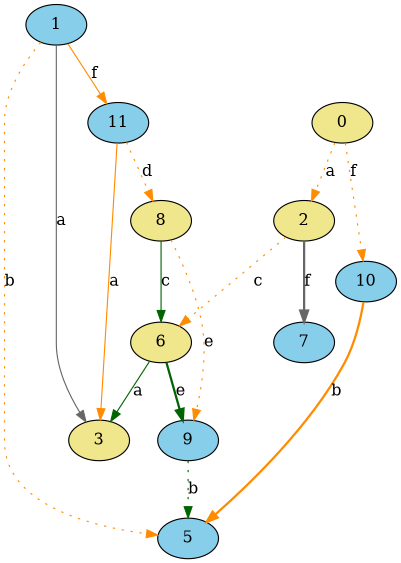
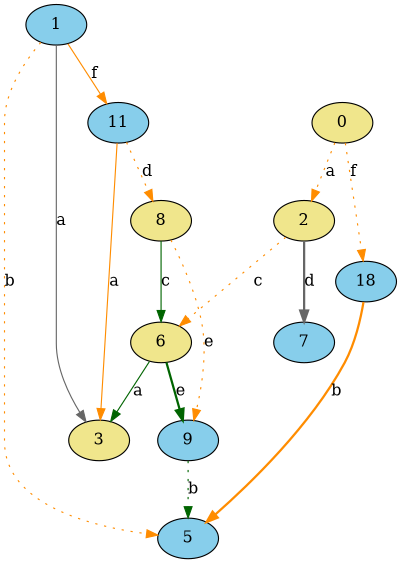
edge "2" -> "7": label "f" -> "d"
node "10": label "10" -> "18"
